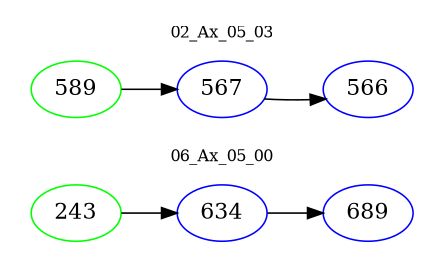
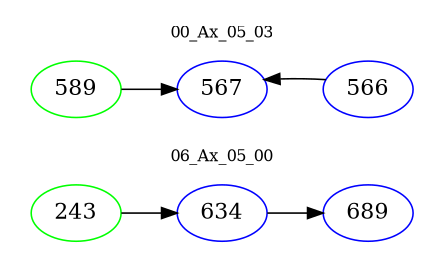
cluster "02_Ax_05_03": label "02_Ax_05_03" -> "00_Ax_05_03"
edge "567" -> "566": reversed
